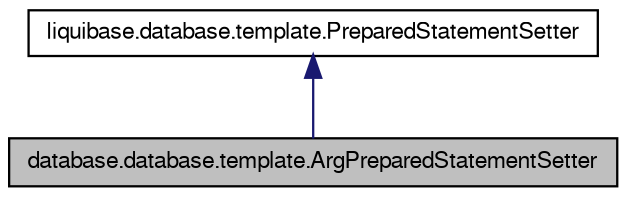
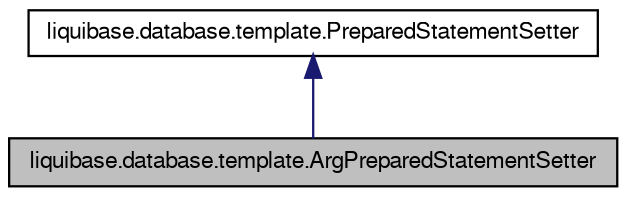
node "database.database.template.ArgPreparedStatementSetter": label "database.database.template.ArgPreparedStatementSetter" -> "liquibase.database.template.ArgPreparedStatementSetter"
